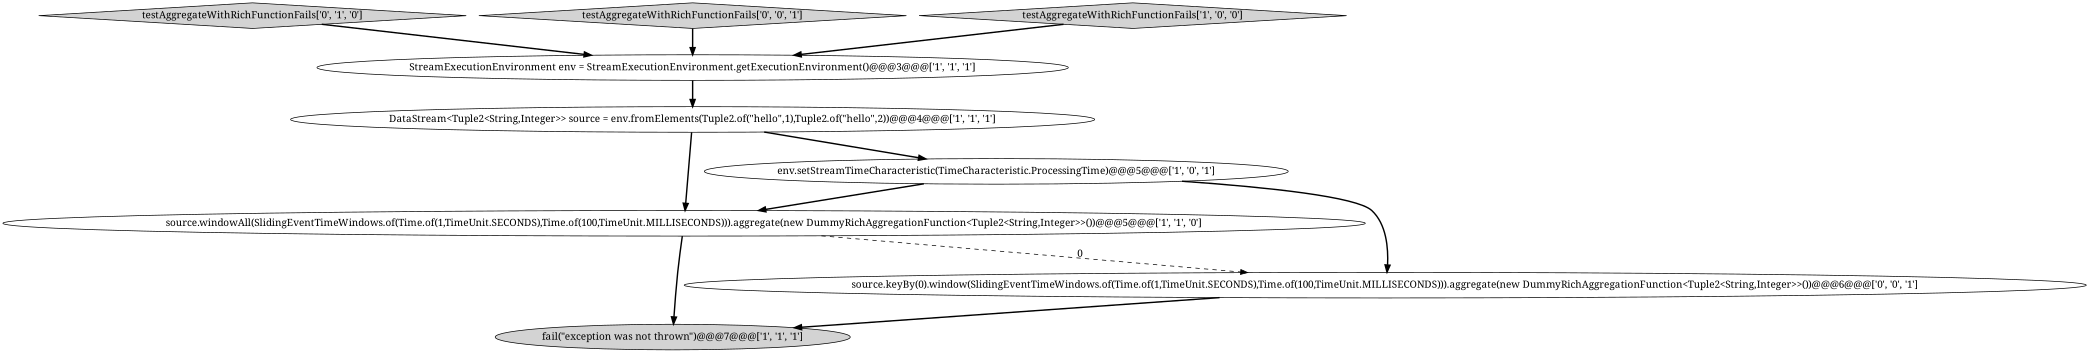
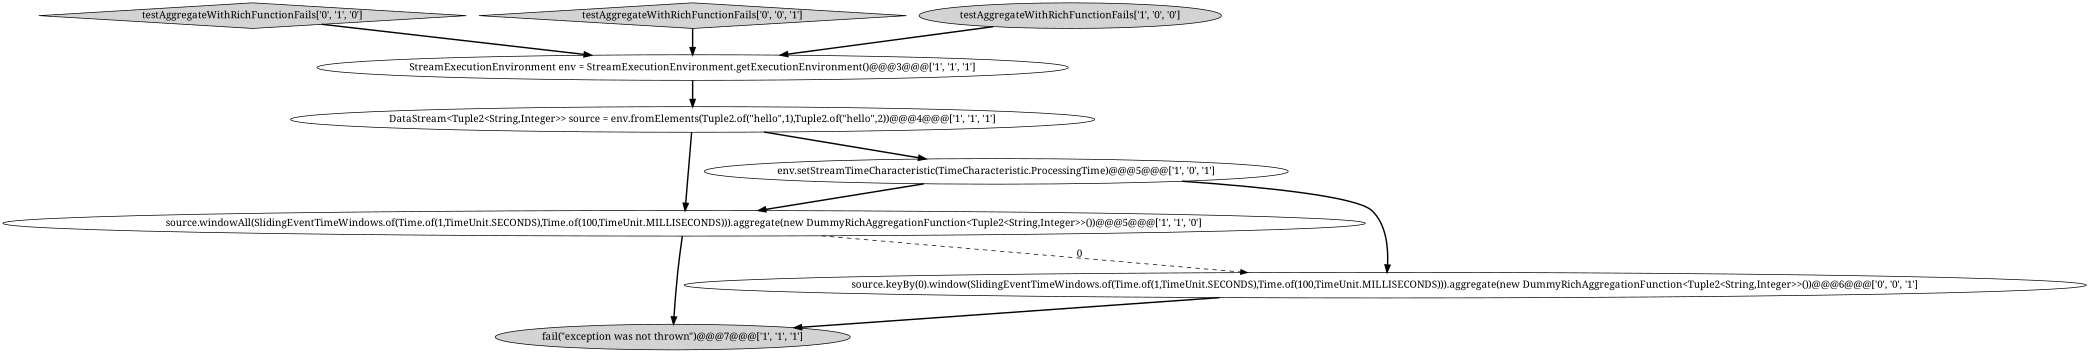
node "testAggregateWithRichFunctionFails['1', '0', '0']": shape diamond -> ellipse
